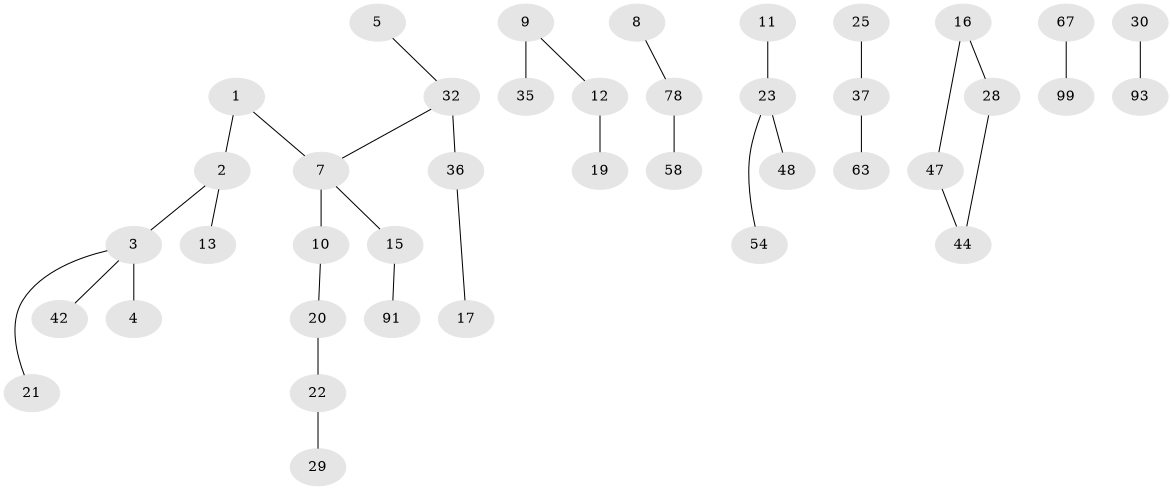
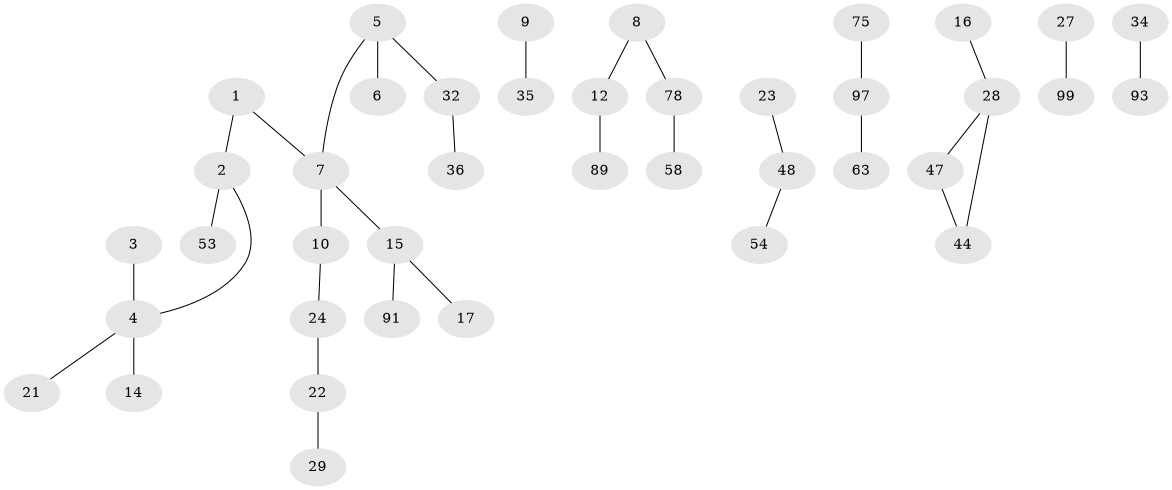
node "11": removed
node "25": label "25" -> "75"
node "67": label "67" -> "27"
node "30": label "30" -> "34"
edge "9" -- "12": now "8" -- "12"
node "6": added
node "37": label "37" -> "97"
edge "16" -- "47": now "28" -- "47"
edge "32" -- "7": now "5" -- "7"
edge "23" -- "54": now "48" -- "54"
node "19": label "19" -> "89"
edge "2" -- "3": now "2" -- "4"
node "13": label "13" -> "53"
edge "36" -- "17": now "15" -- "17"
edge "3" -- "21": now "4" -- "21"
node "42": removed
node "20": label "20" -> "24"
node "14": added
